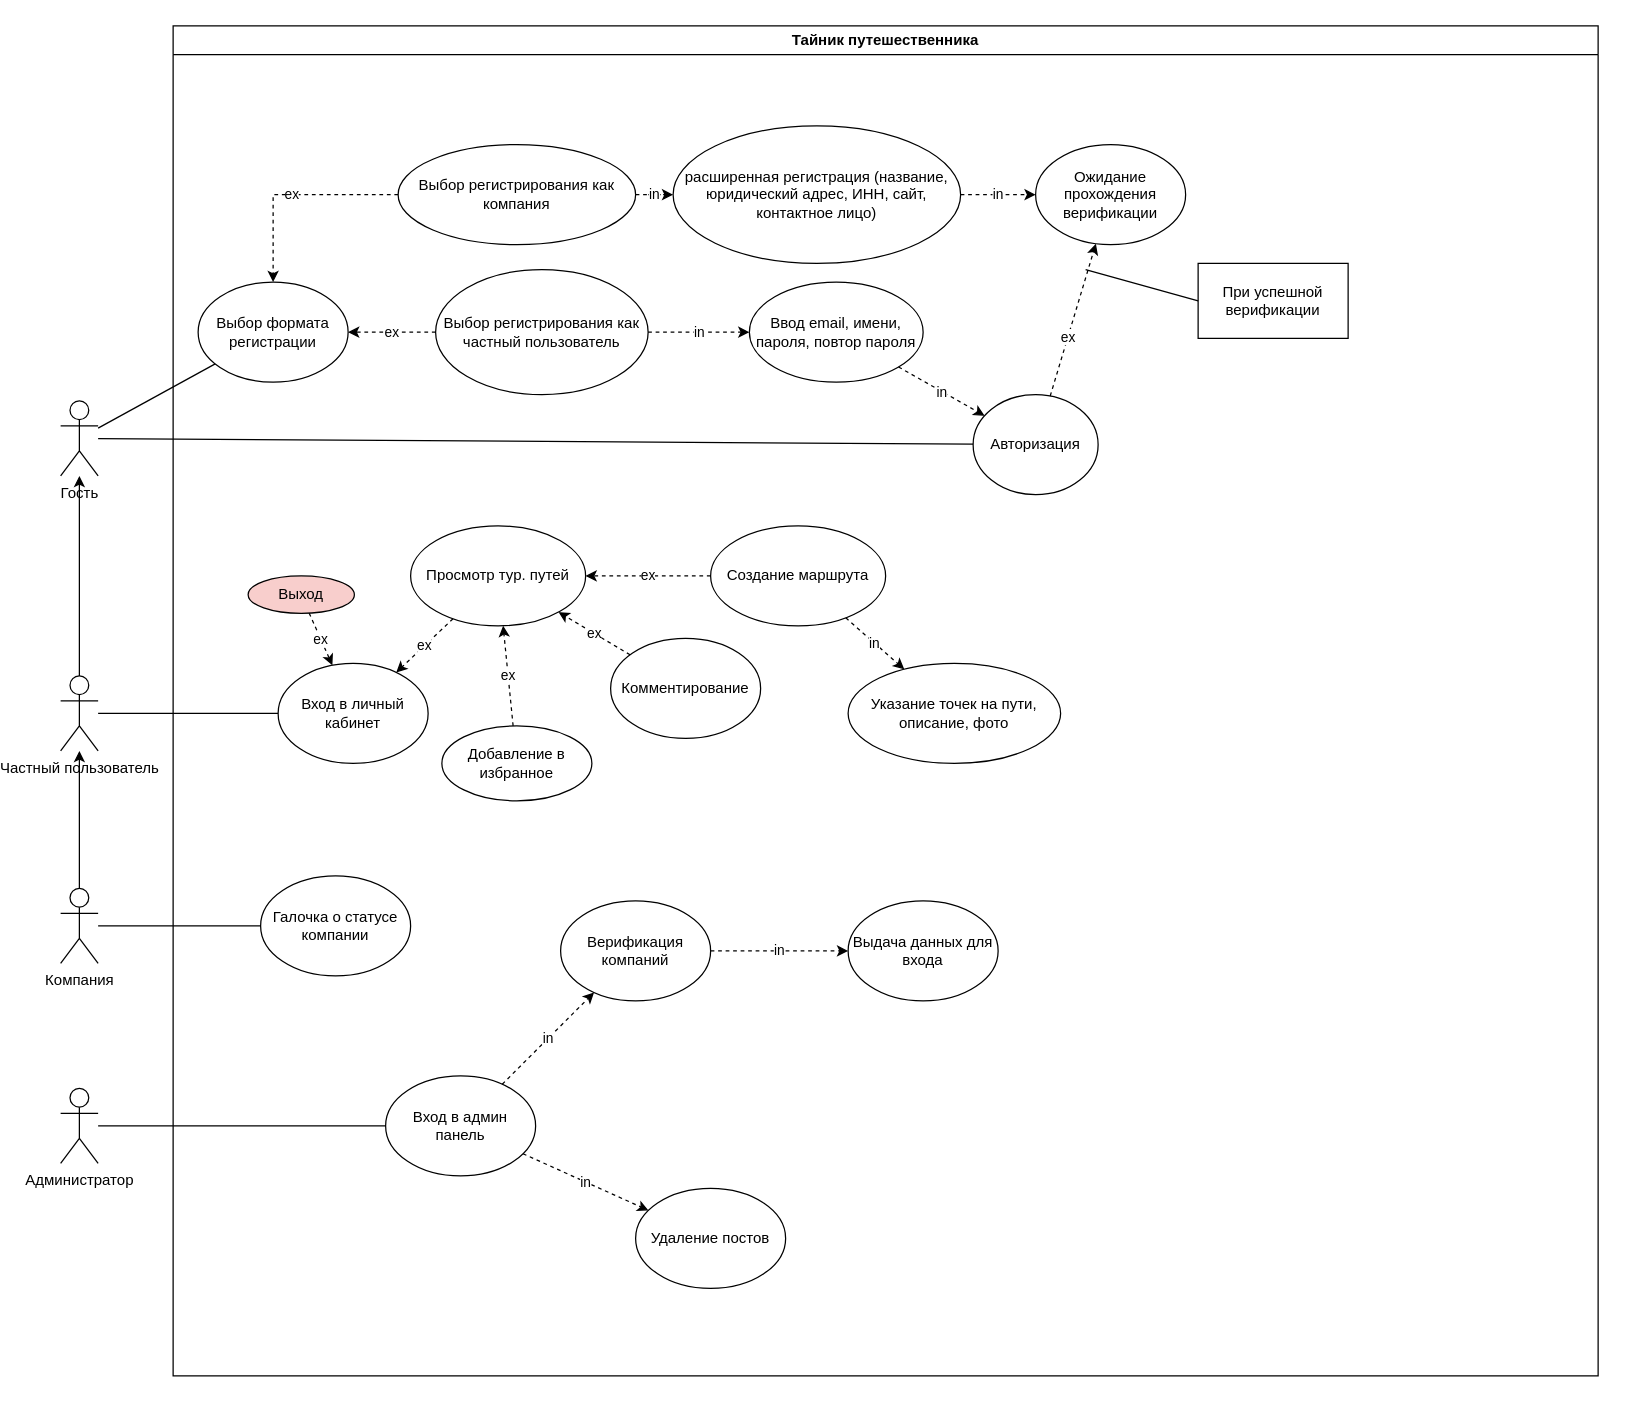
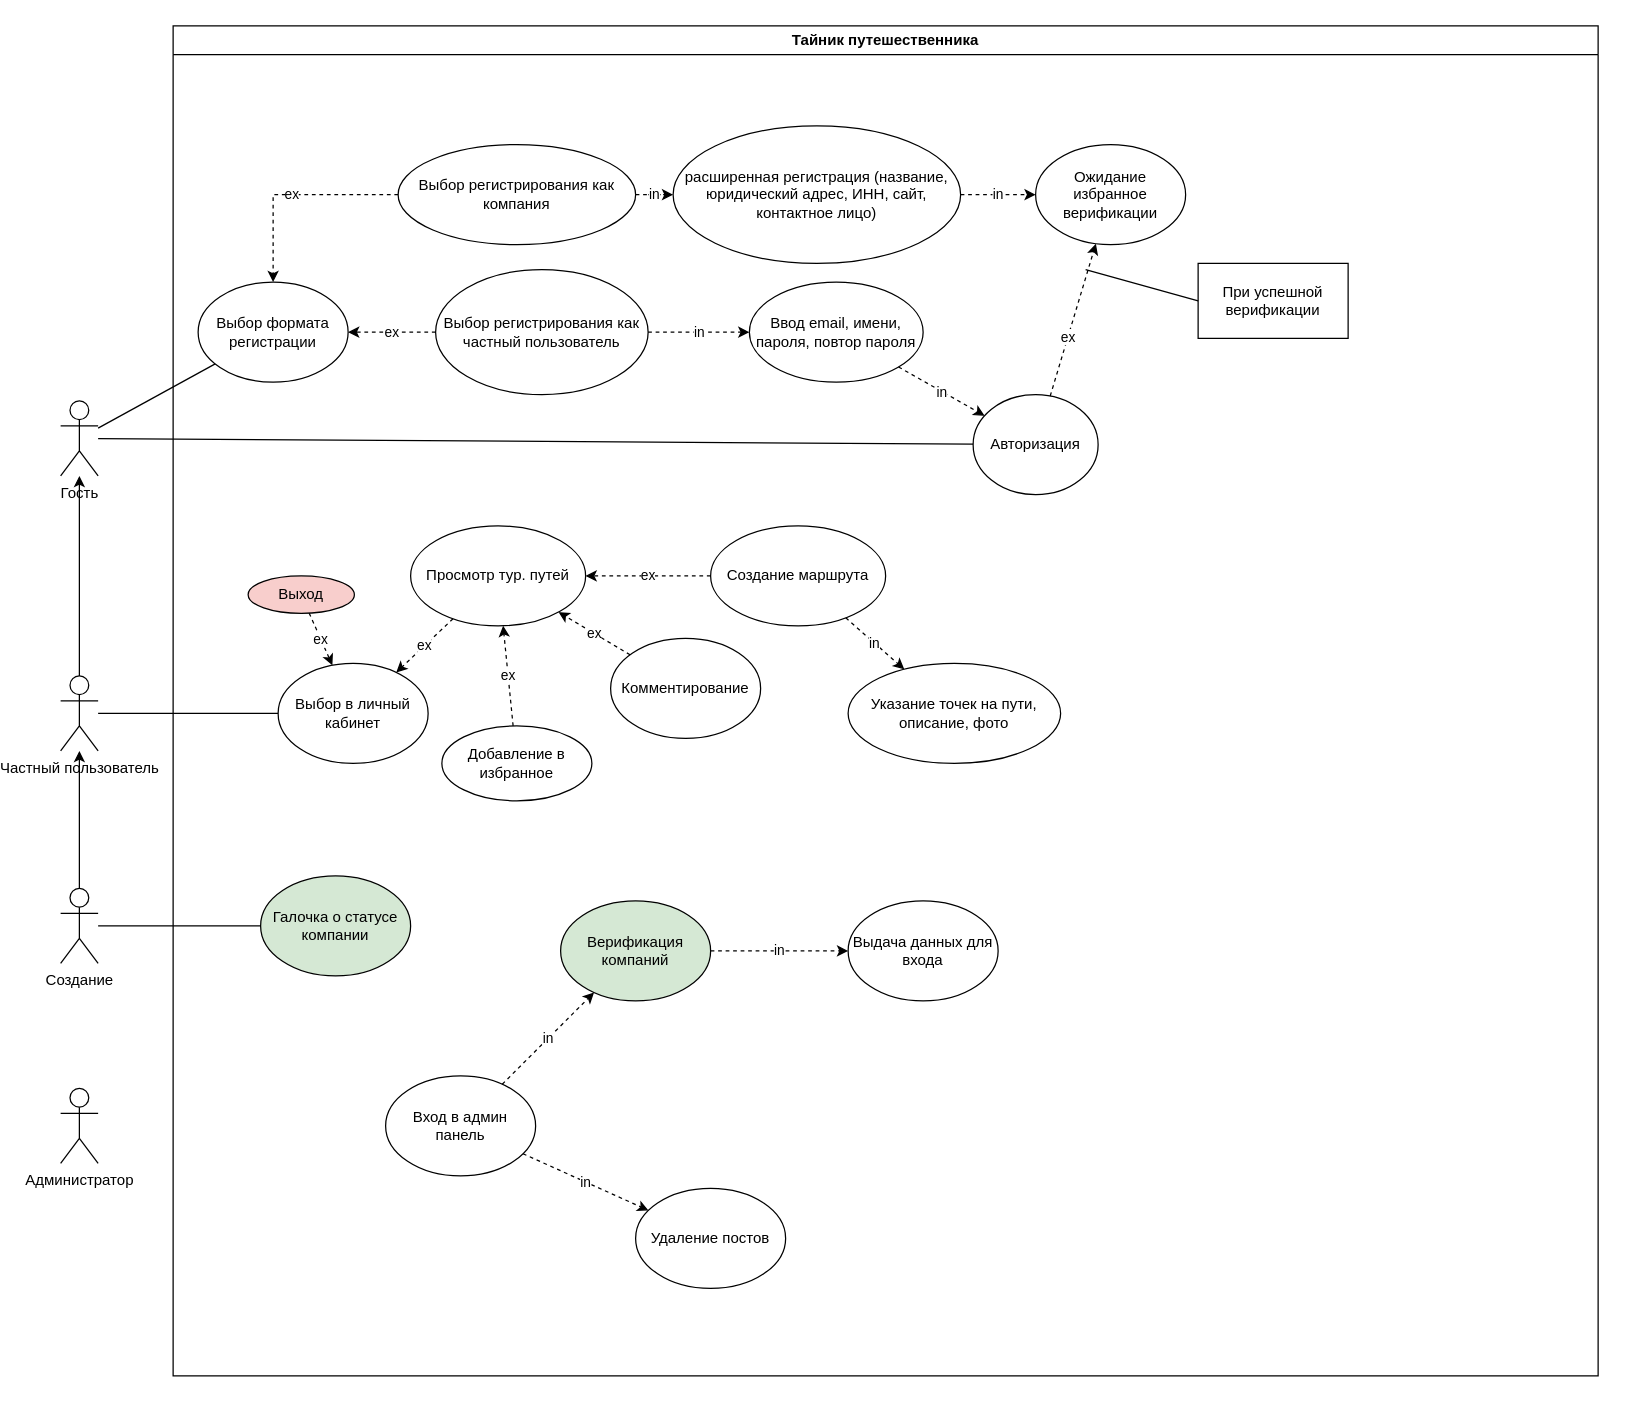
node "Ожидание прохождения верификации": label "Ожидание прохождения верификации" -> "Ожидание избранное верификации"
node "Вход в личный кабинет": label "Вход в личный кабинет" -> "Выбор в личный кабинет"
node "Галочка о статусе компании": fillcolor #ffffff -> #d5e8d4
node "Верификация компаний": fillcolor #ffffff -> #d5e8d4
node "Компания": label "Компания" -> "Создание"
edge "Администратор" -- "Вход в админ панель": removed
